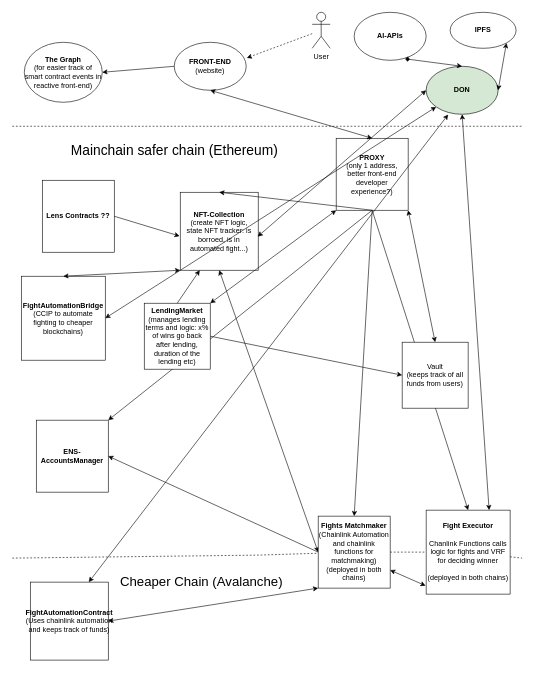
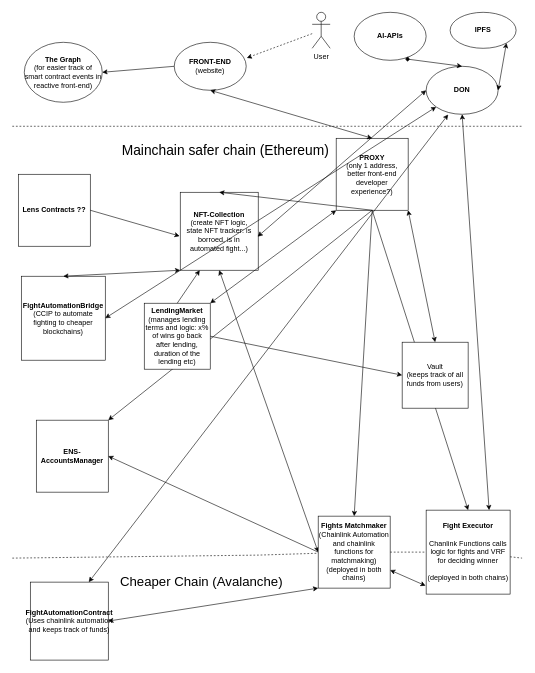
node "DON": fillcolor #d5e8d4 -> #ffffff
node "Mainchain safer chain (Ethereum)": moved (174, 150) -> (225, 150)
node "Lens Contracts ??": moved (78, 216) -> (54, 210)
